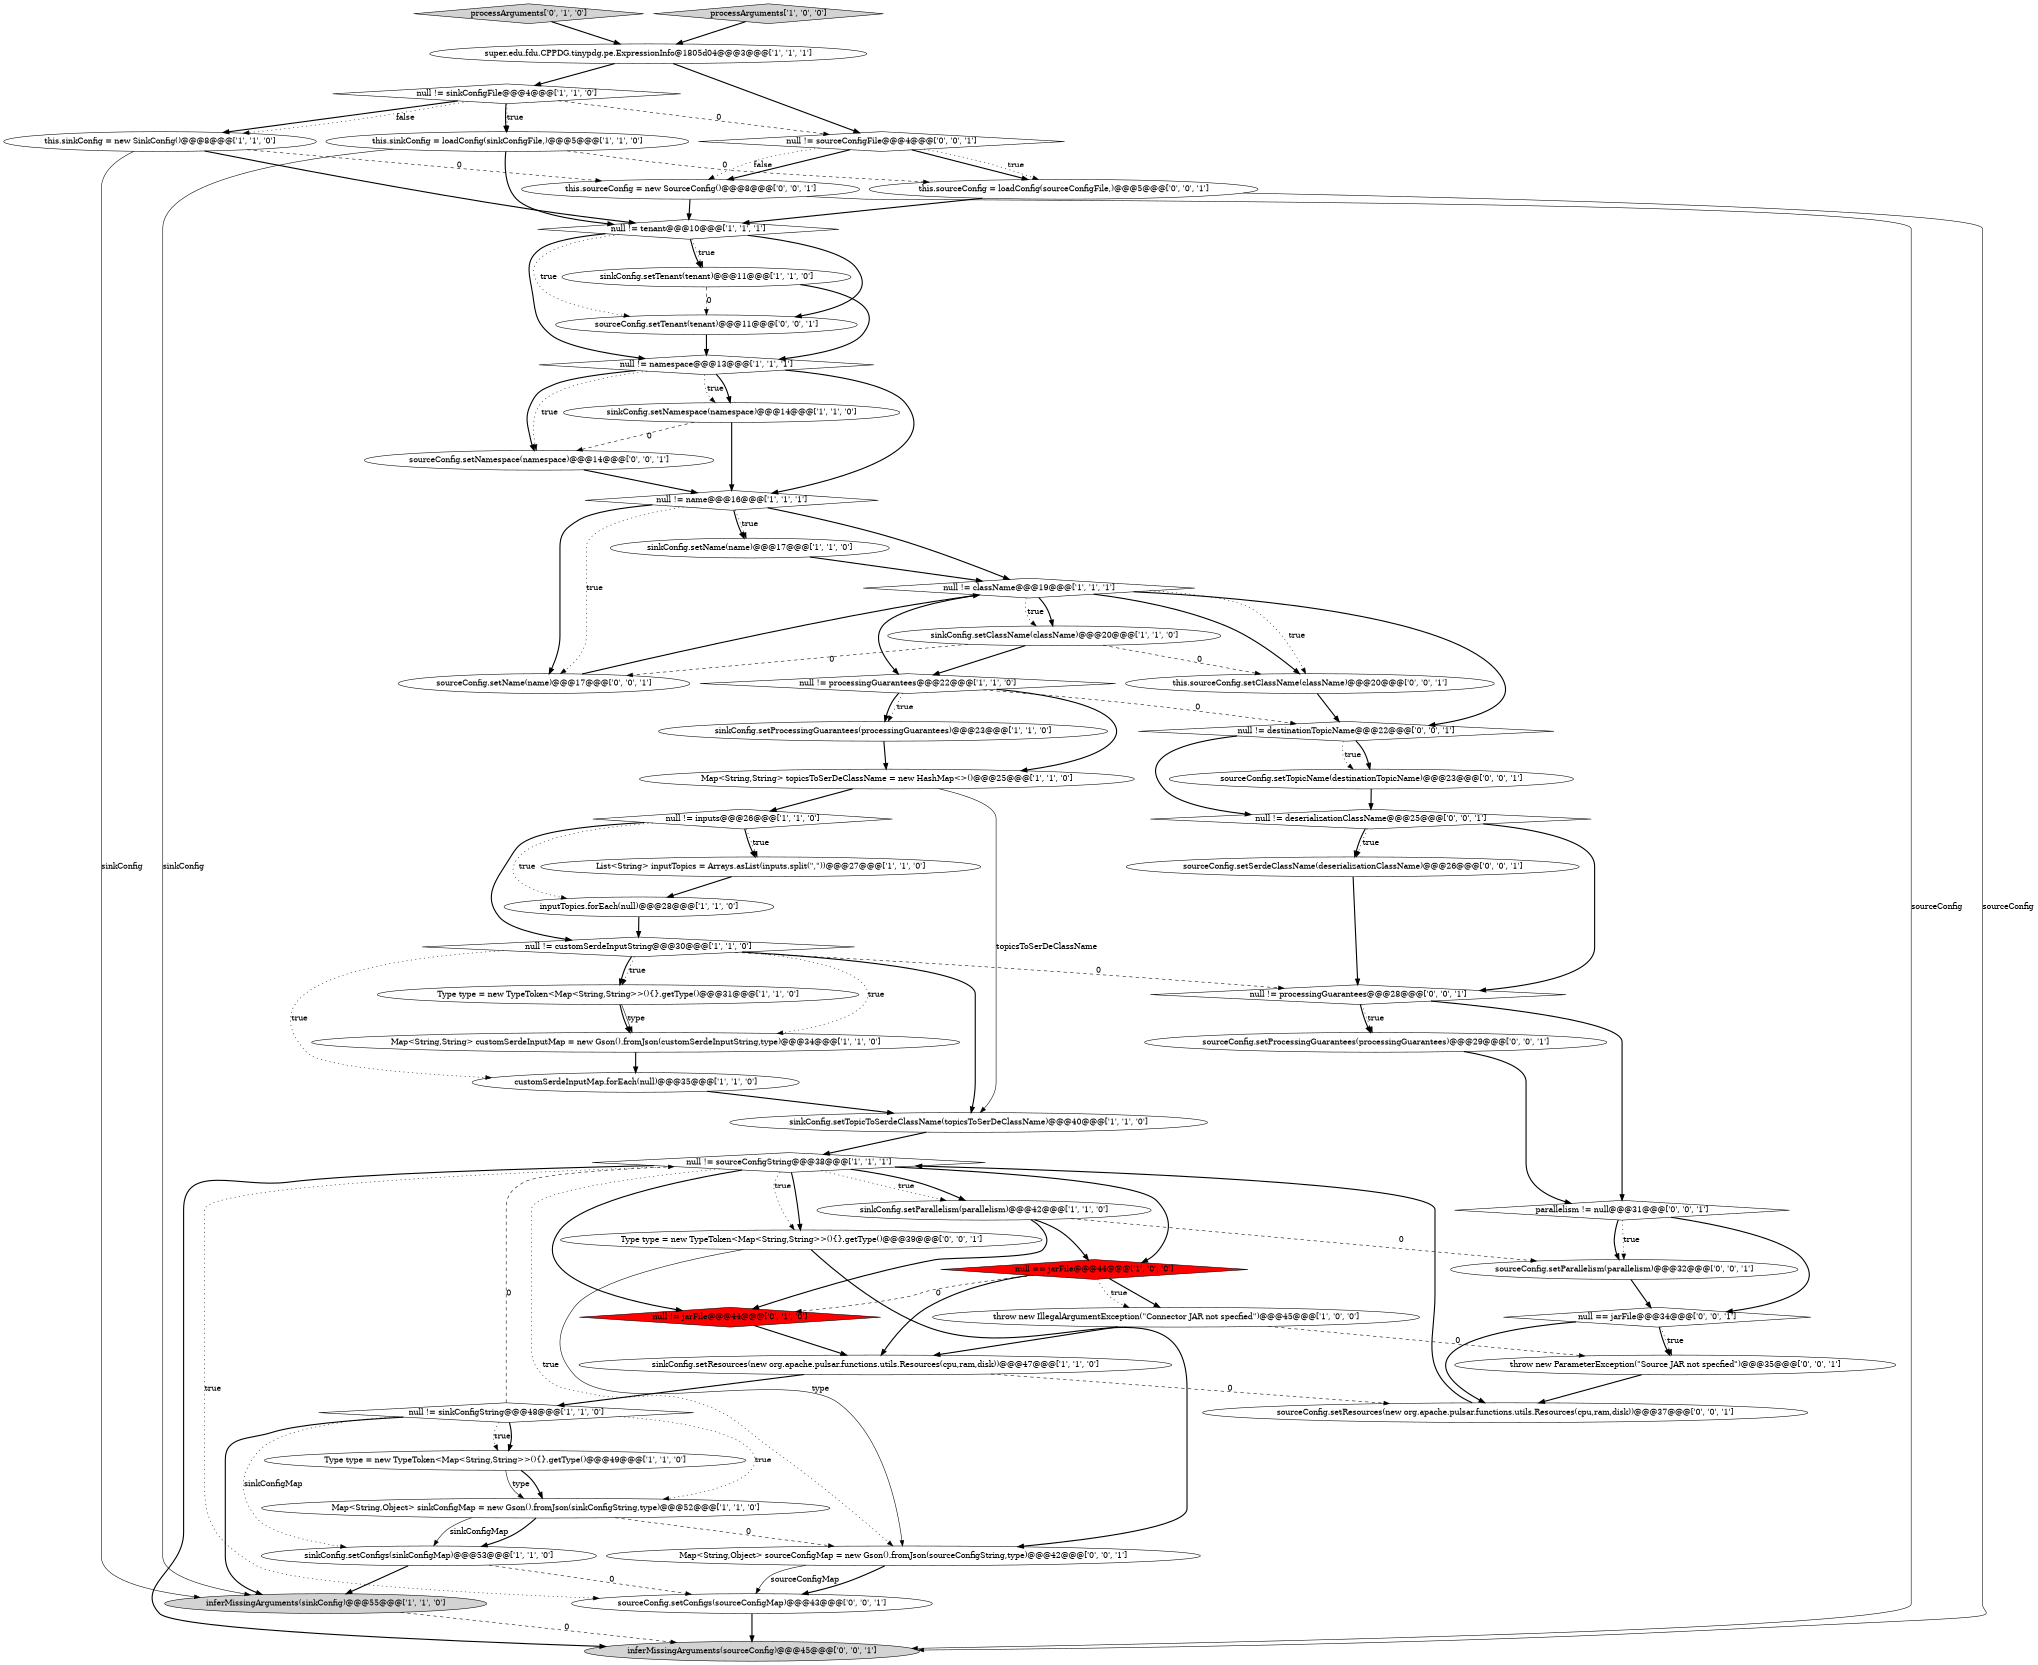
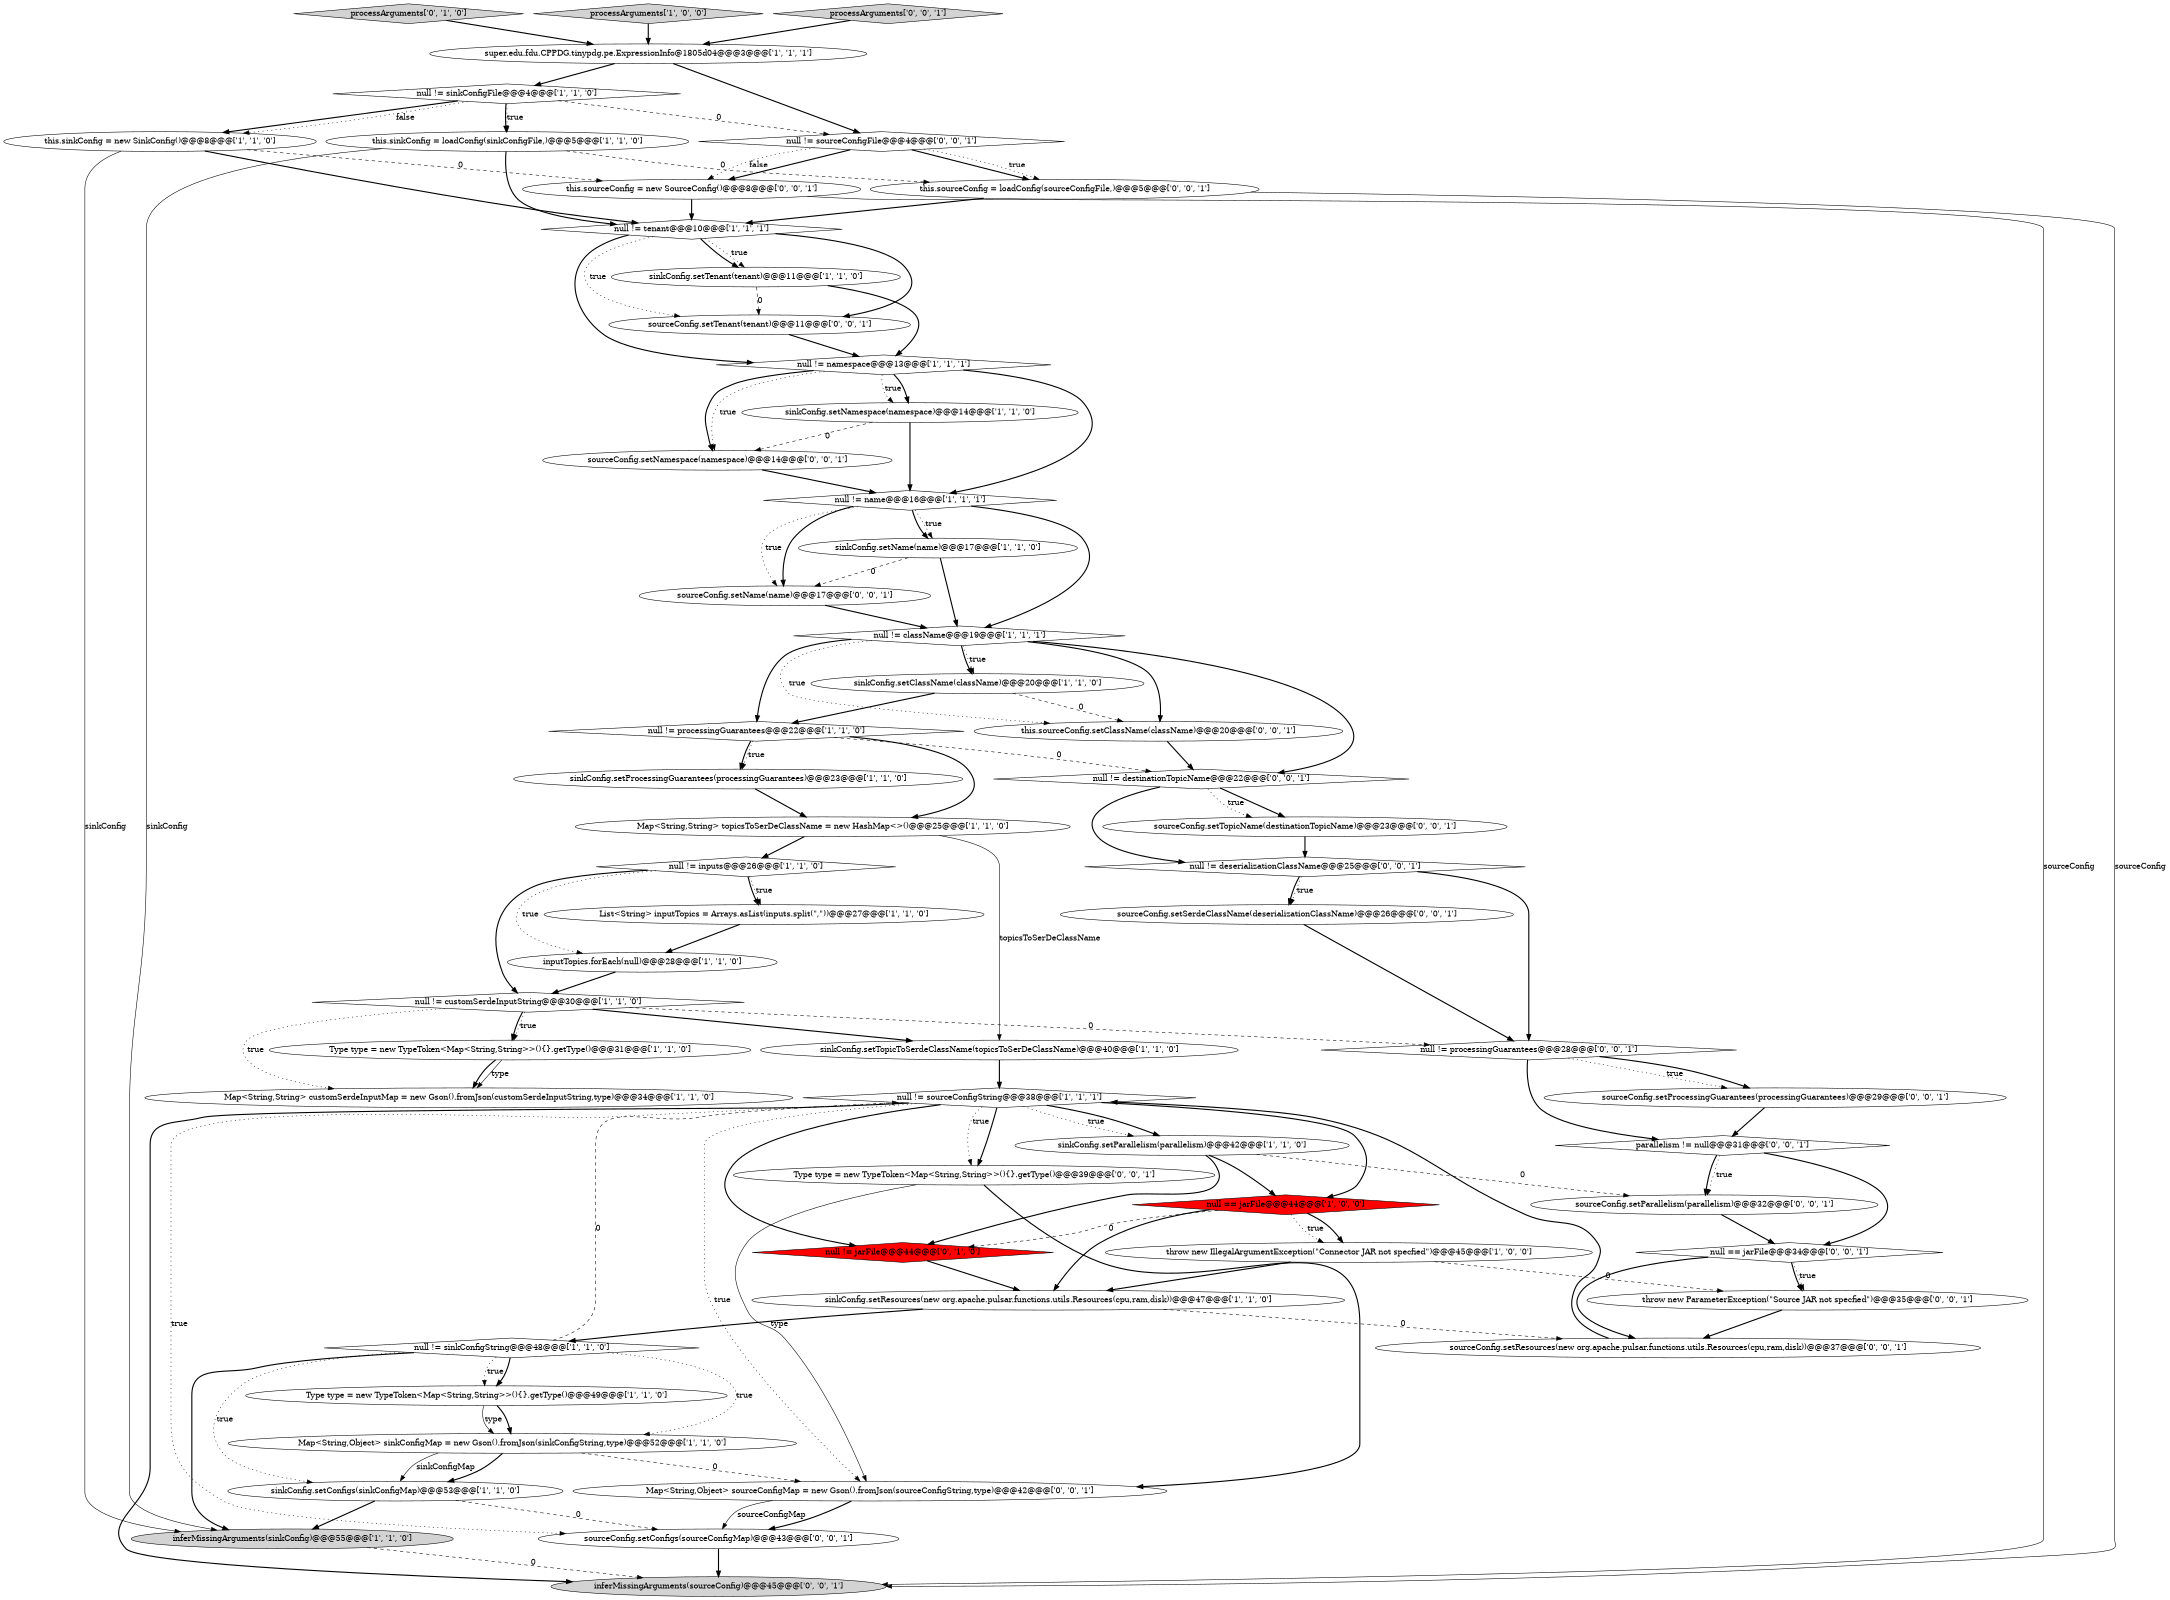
node "processArguments['0', '0', '1']": added
edge "sinkConfig.setClassName(className)@@@20@@@['1', '1', '0']" -> "sourceConfig.setName(name)@@@17@@@['0', '0', '1']": now "sinkConfig.setName(name)@@@17@@@['1', '1', '0']" -> "sourceConfig.setName(name)@@@17@@@['0', '0', '1']"
node "customSerdeInputMap.forEach(null)@@@35@@@['1', '1', '0']": removed
edge "null != sinkConfigString@@@48@@@['1', '1', '0']" -> "sinkConfig.setConfigs(sinkConfigMap)@@@53@@@['1', '1', '0']": label "sinkConfigMap" -> "true"
